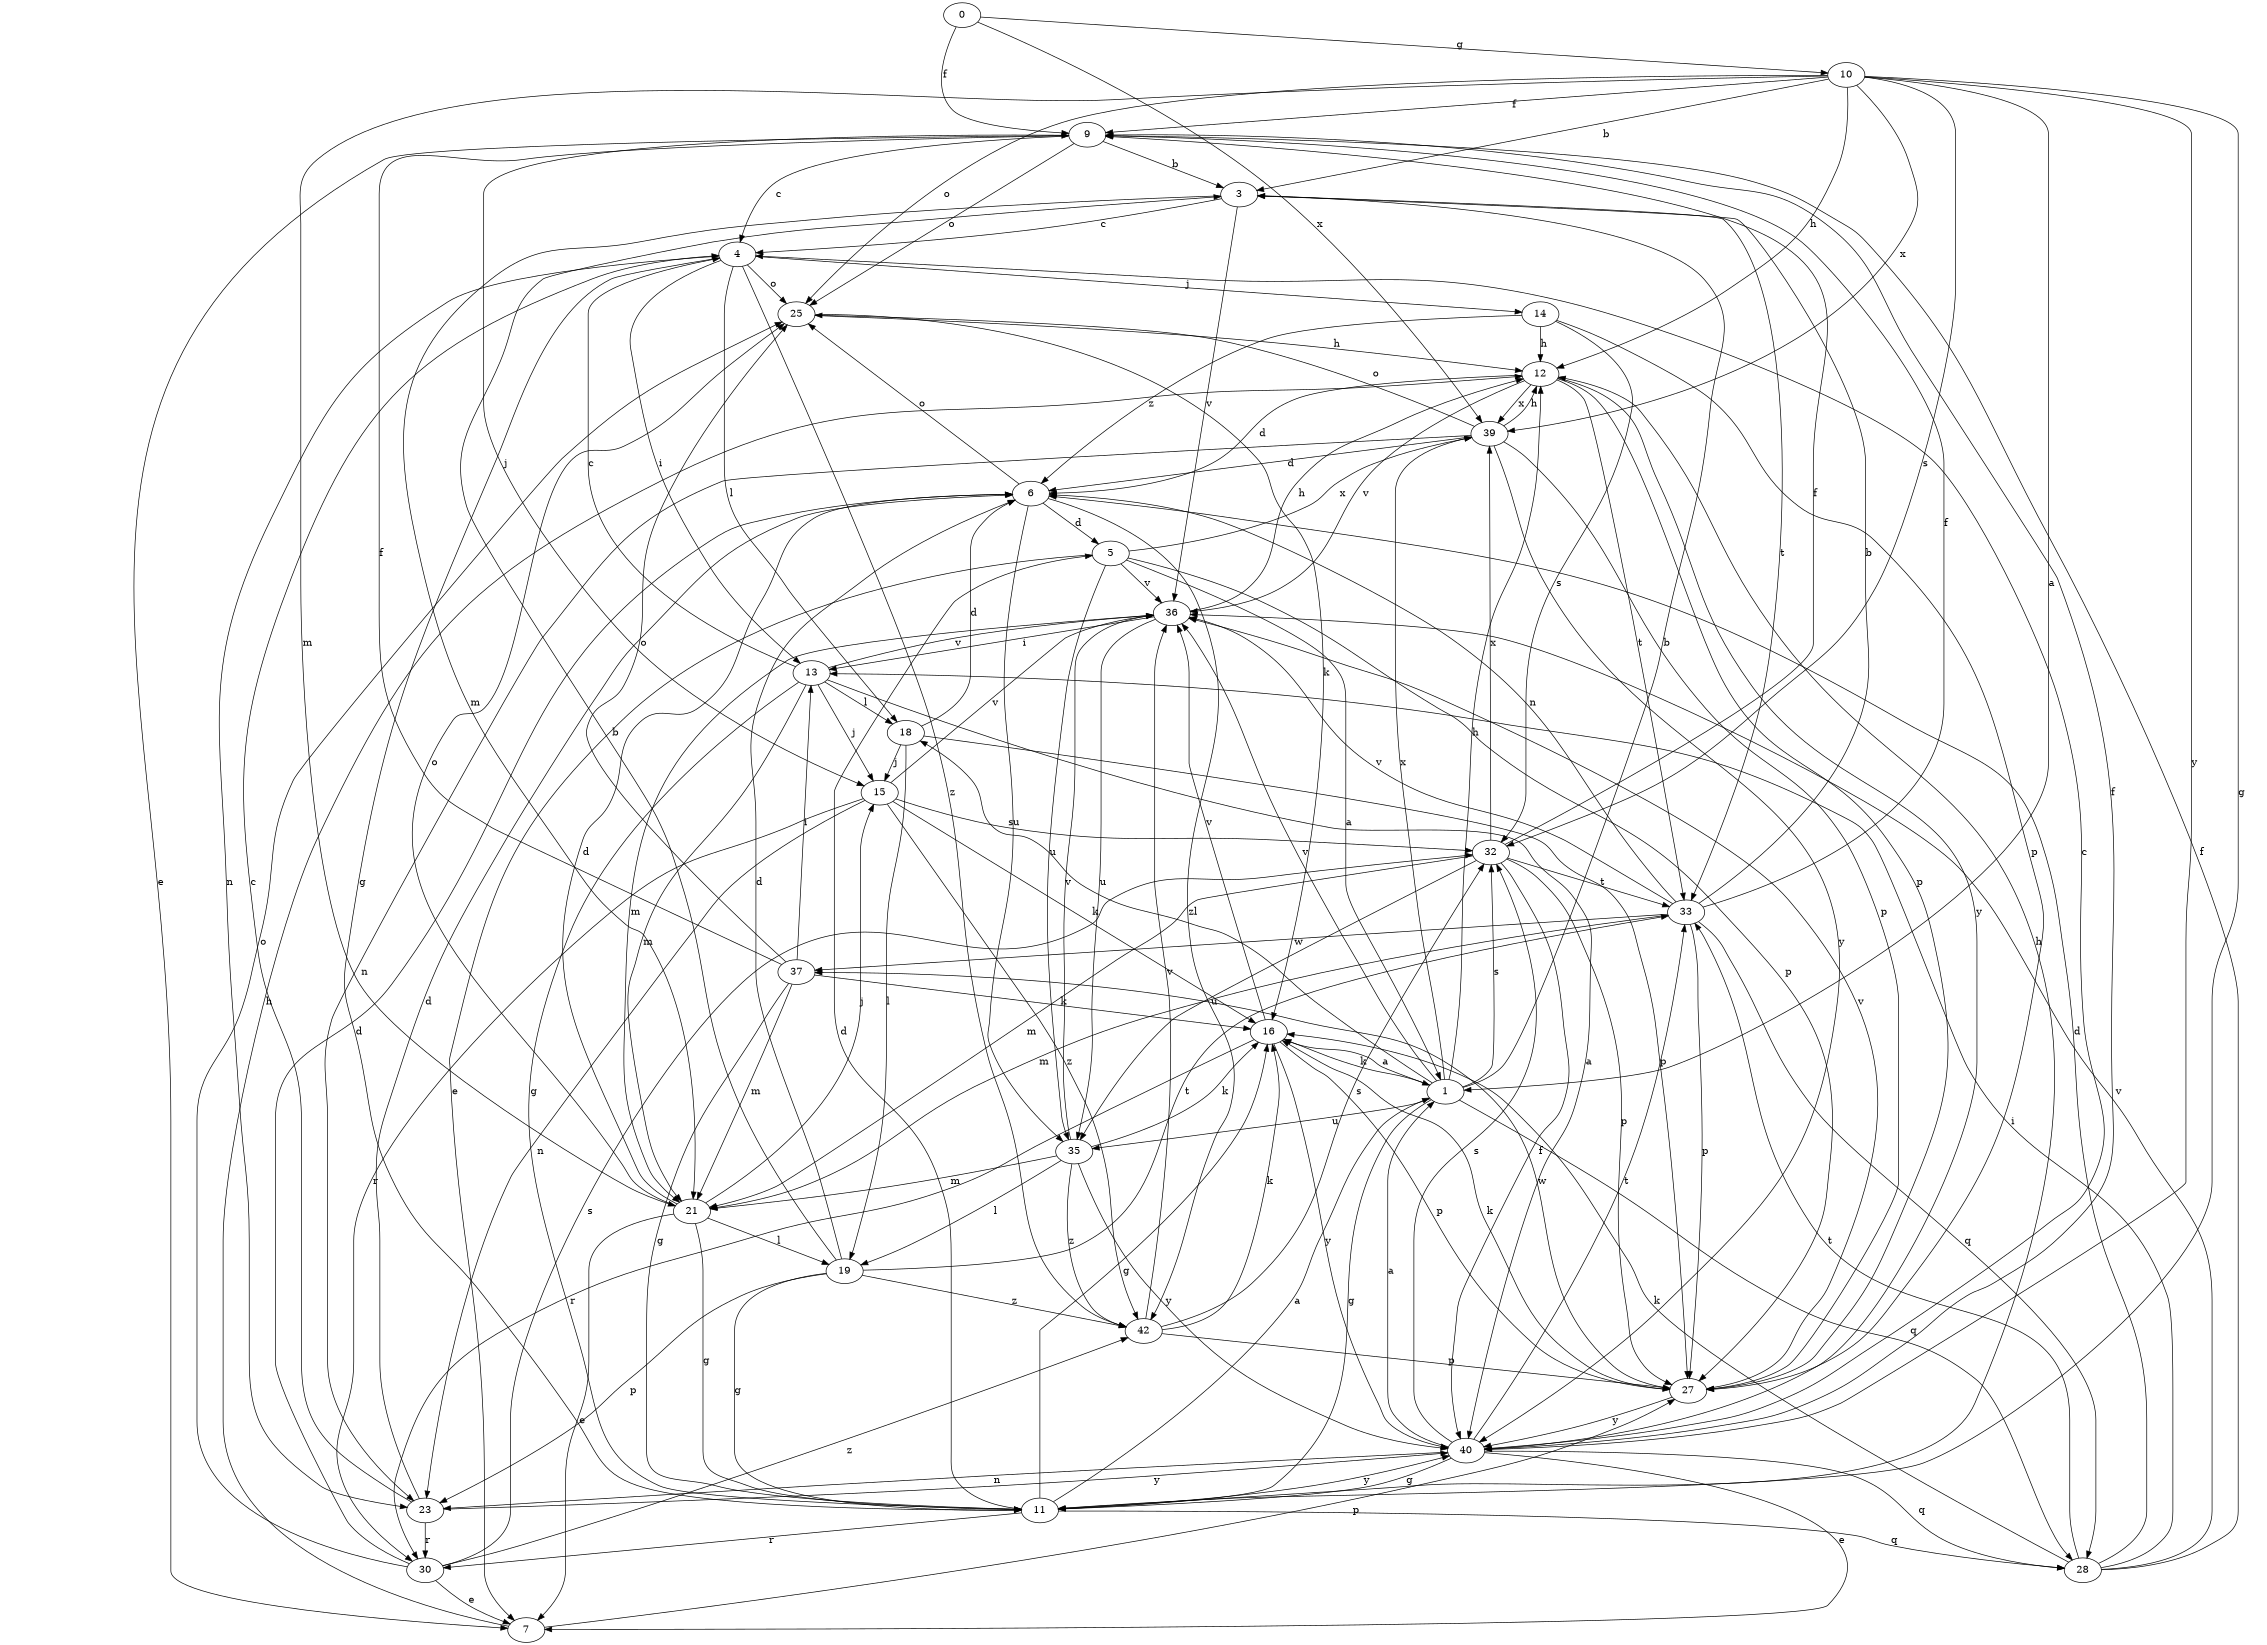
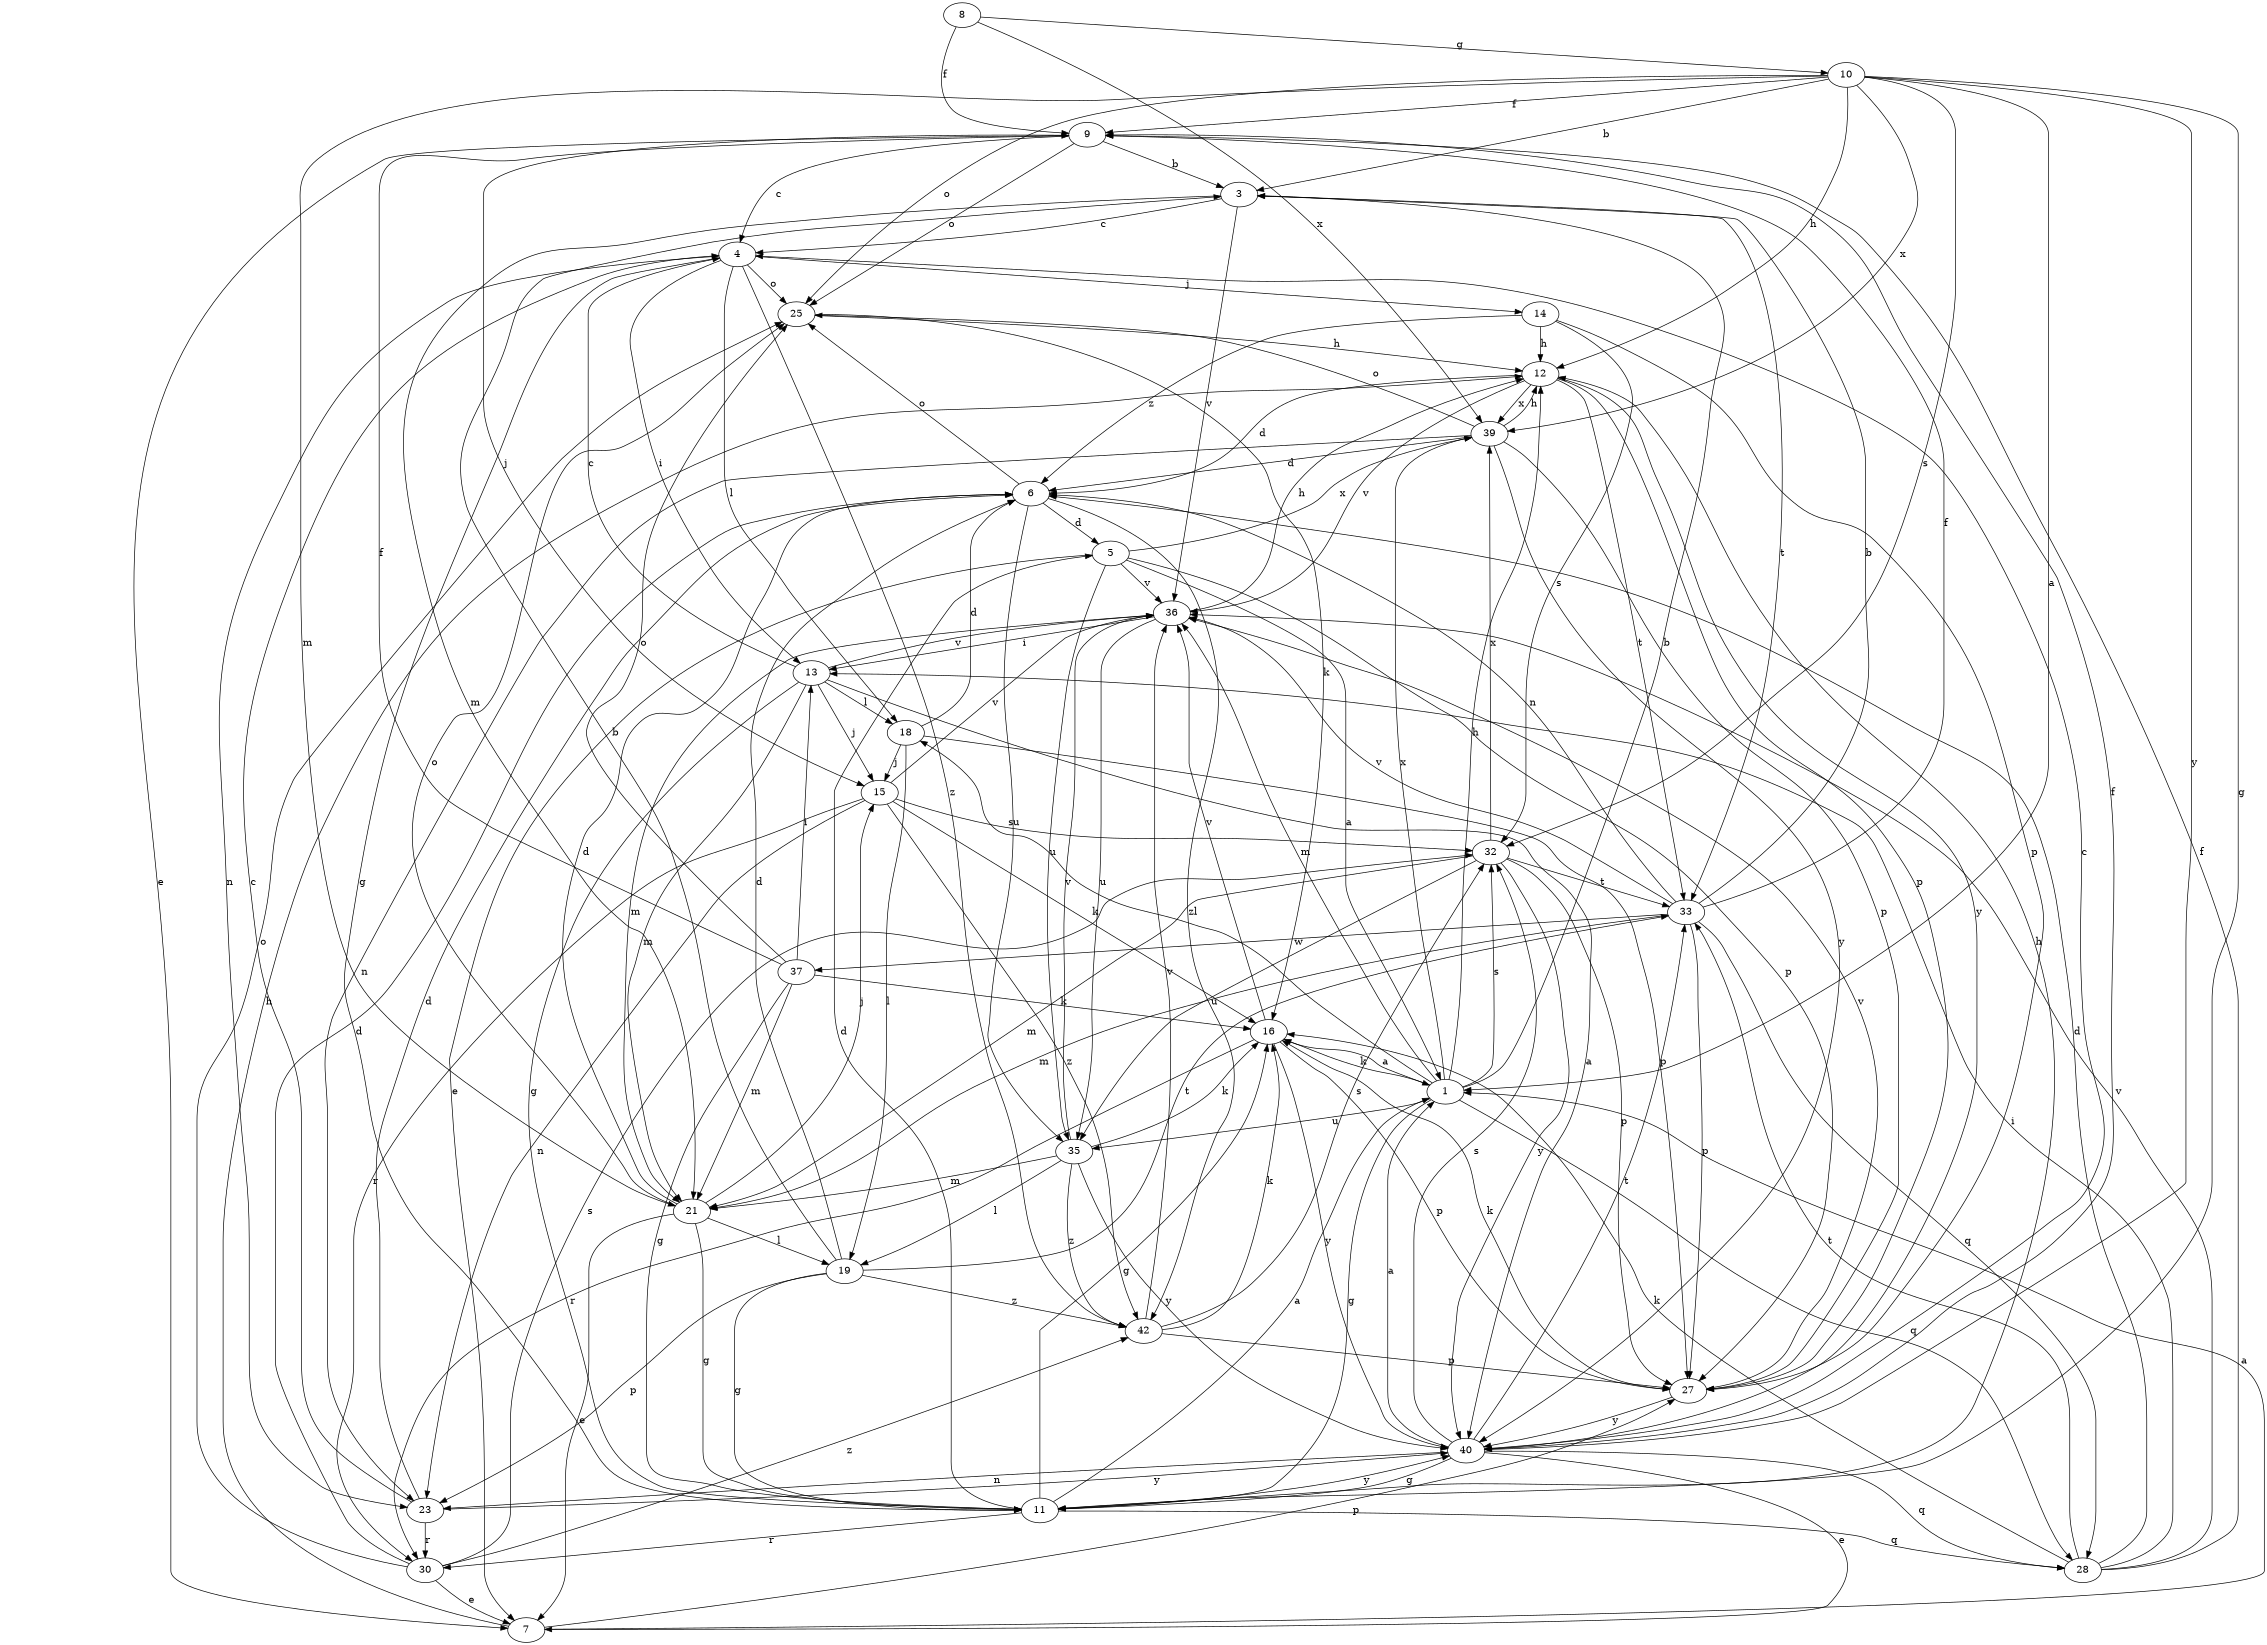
node "0": label "0" -> "8"
edge "32" -> "9": removed, label "f"
edge "1" -> "36": label "v" -> "m"
edge "27" -> "37": removed, label "w"
edge "32" -> "40": label "f" -> "y"
edge "7" -> "1": added, label "a"
